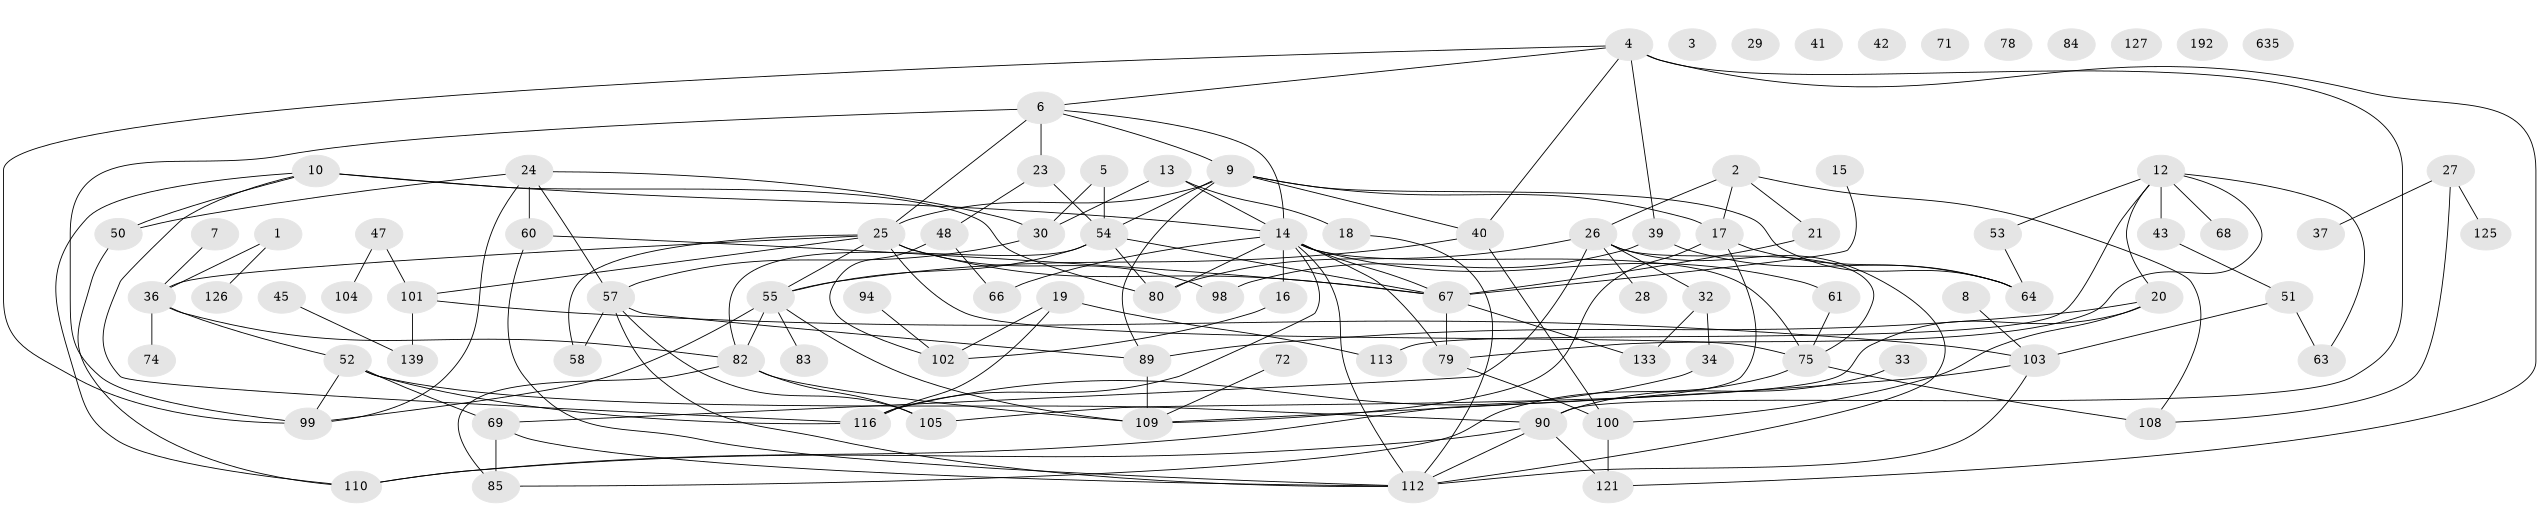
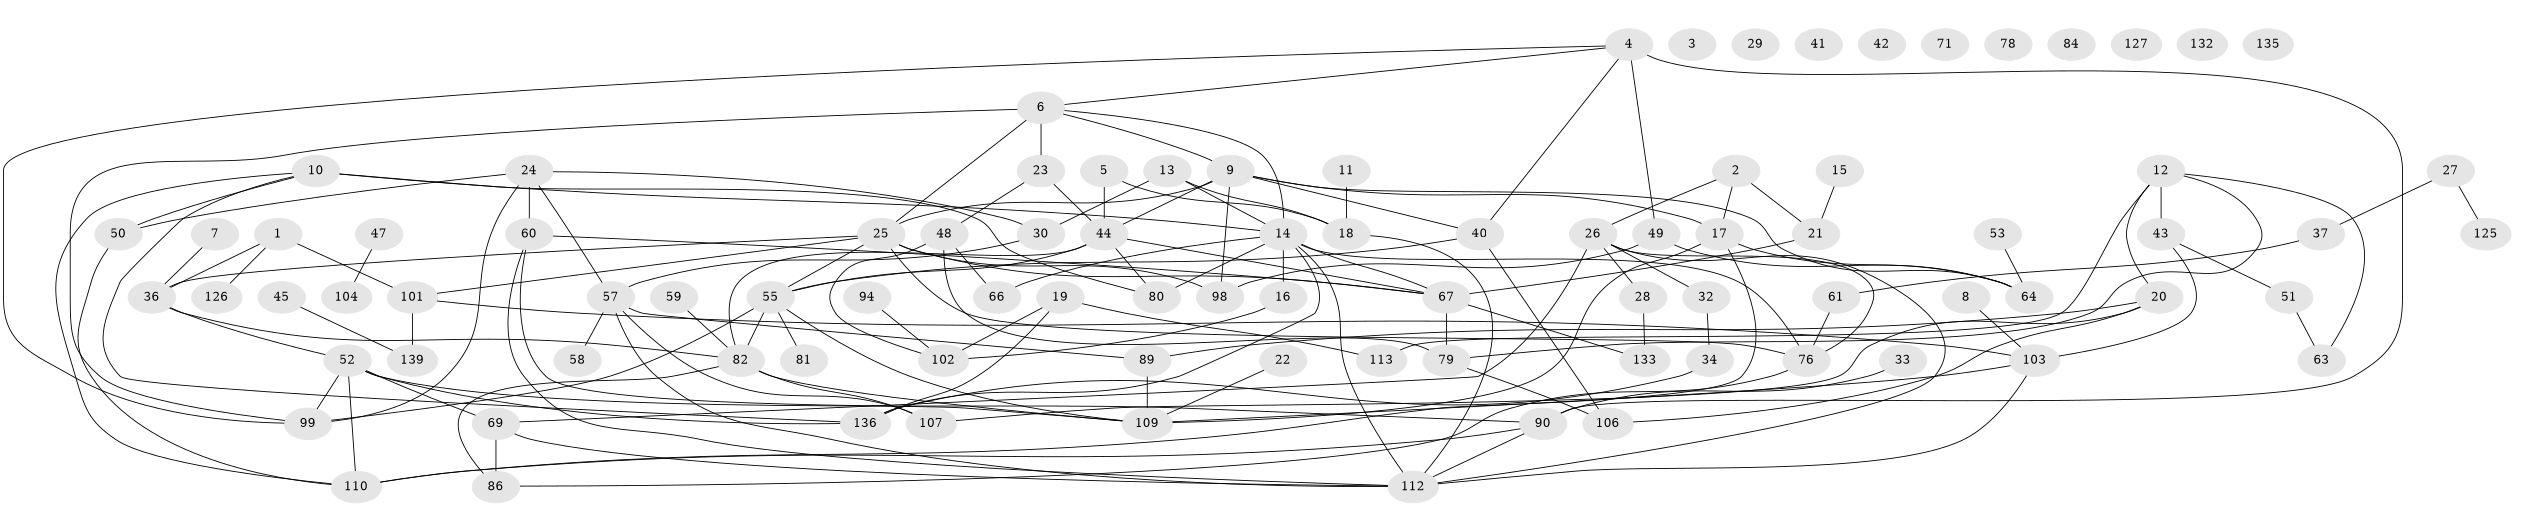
node "192": label "192" -> "132"
node "635": label "635" -> "135"
node "11": added
edge "5" -- "30": now "5" -- "18"
edge "12" -- "53": removed
node "54": label "54" -> "44"
node "39": label "39" -> "49"
node "68": removed
edge "9" -- "89": now "9" -- "98"
edge "25" -- "58": removed
edge "26" -- "80": removed
edge "14" -- "61": now "37" -- "61"
edge "47" -- "101": now "1" -- "101"
edge "15" -- "67": now "15" -- "21"
edge "14" -- "79": now "48" -- "79"
node "59": added
edge "32" -- "133": now "28" -- "133"
edge "51" -- "103": now "43" -- "103"
node "74": removed
node "83": label "83" -> "81"
node "72": label "72" -> "22"
node "75": label "75" -> "76"
edge "60" -- "109": added
edge "52" -- "110": added
node "116": label "116" -> "136"
node "105": label "105" -> "107"
node "100": label "100" -> "106"
node "108": removed
node "85": label "85" -> "86"
node "121": removed
